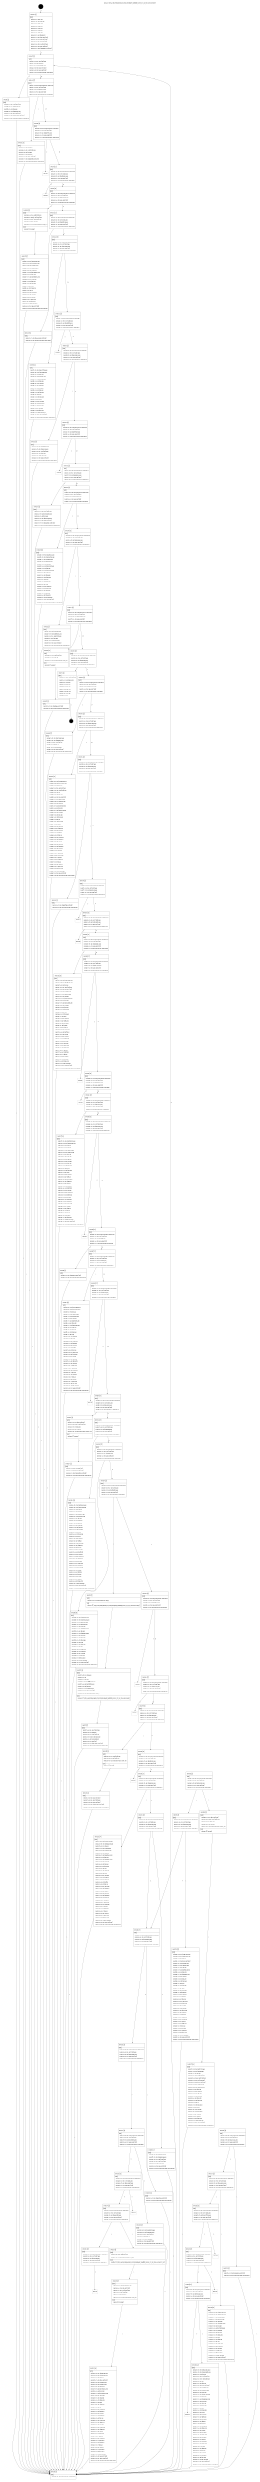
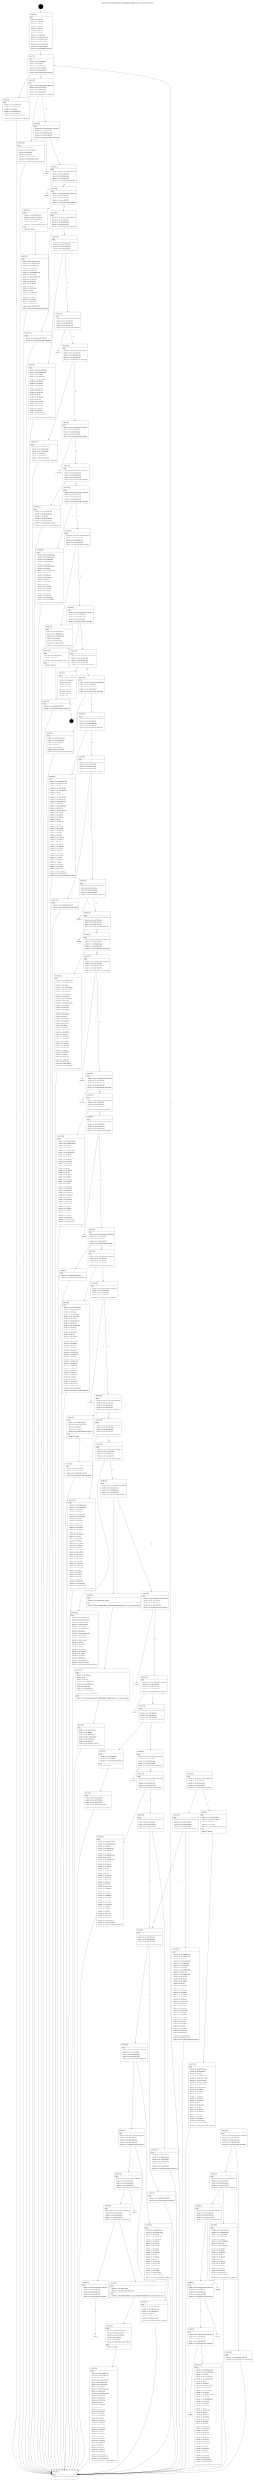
node "0x401d0b [83]": added
